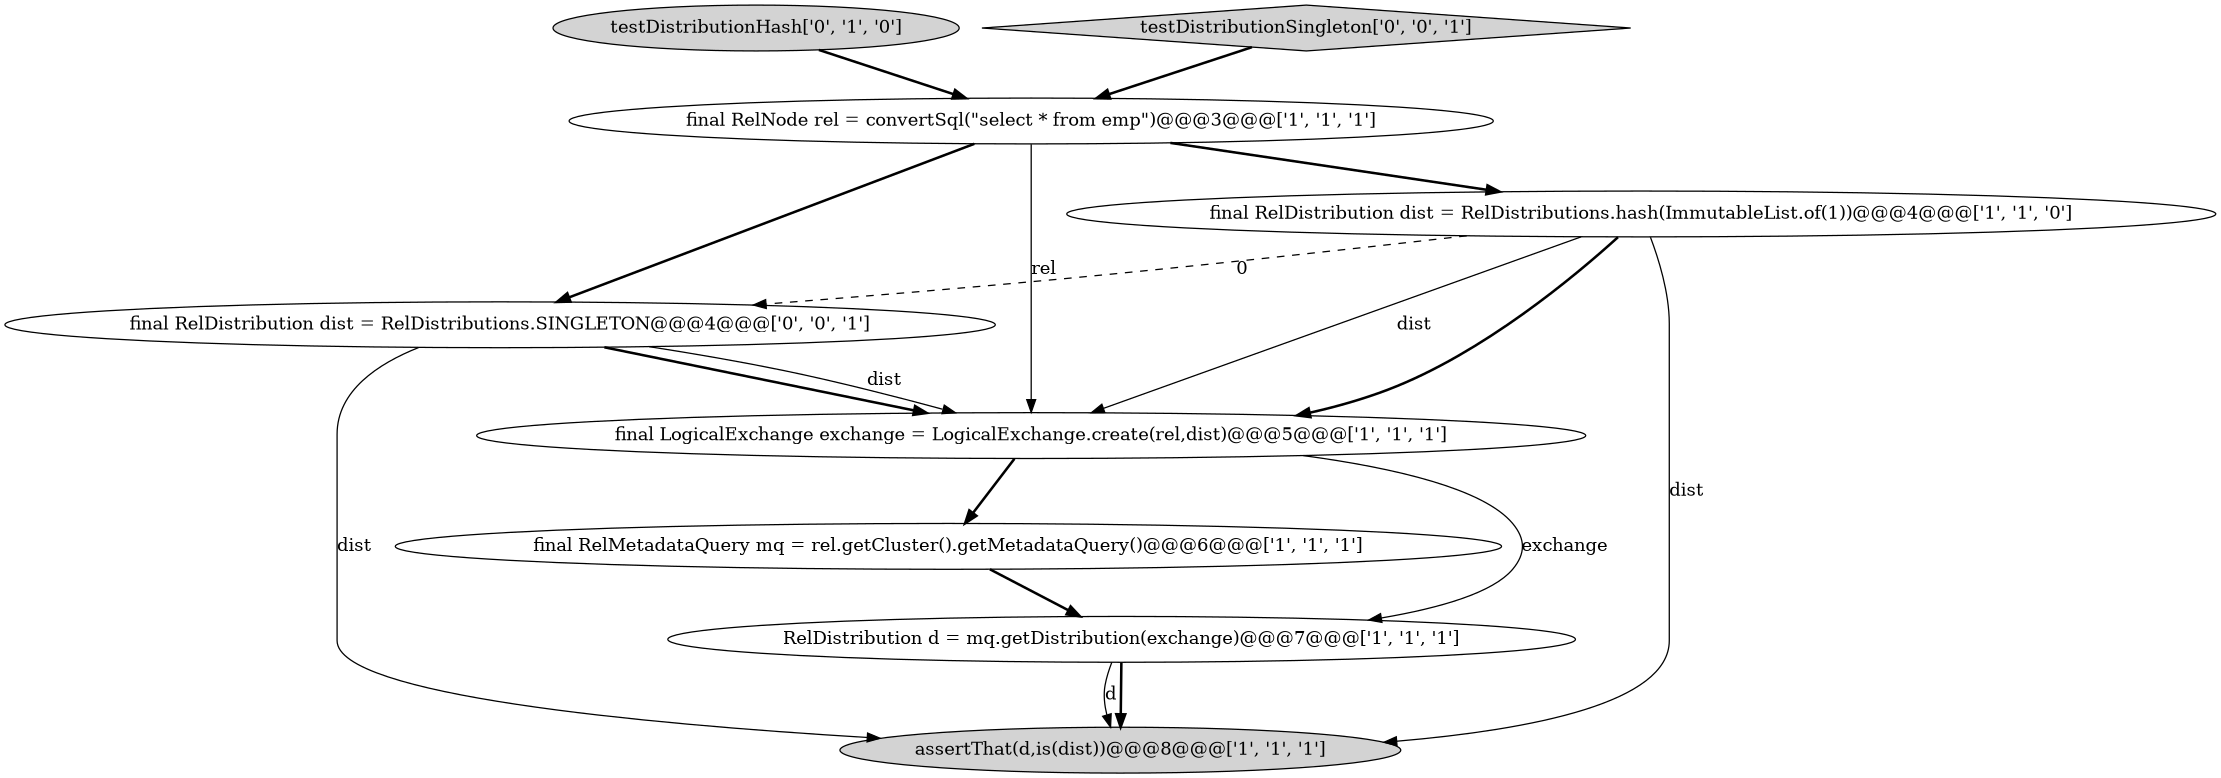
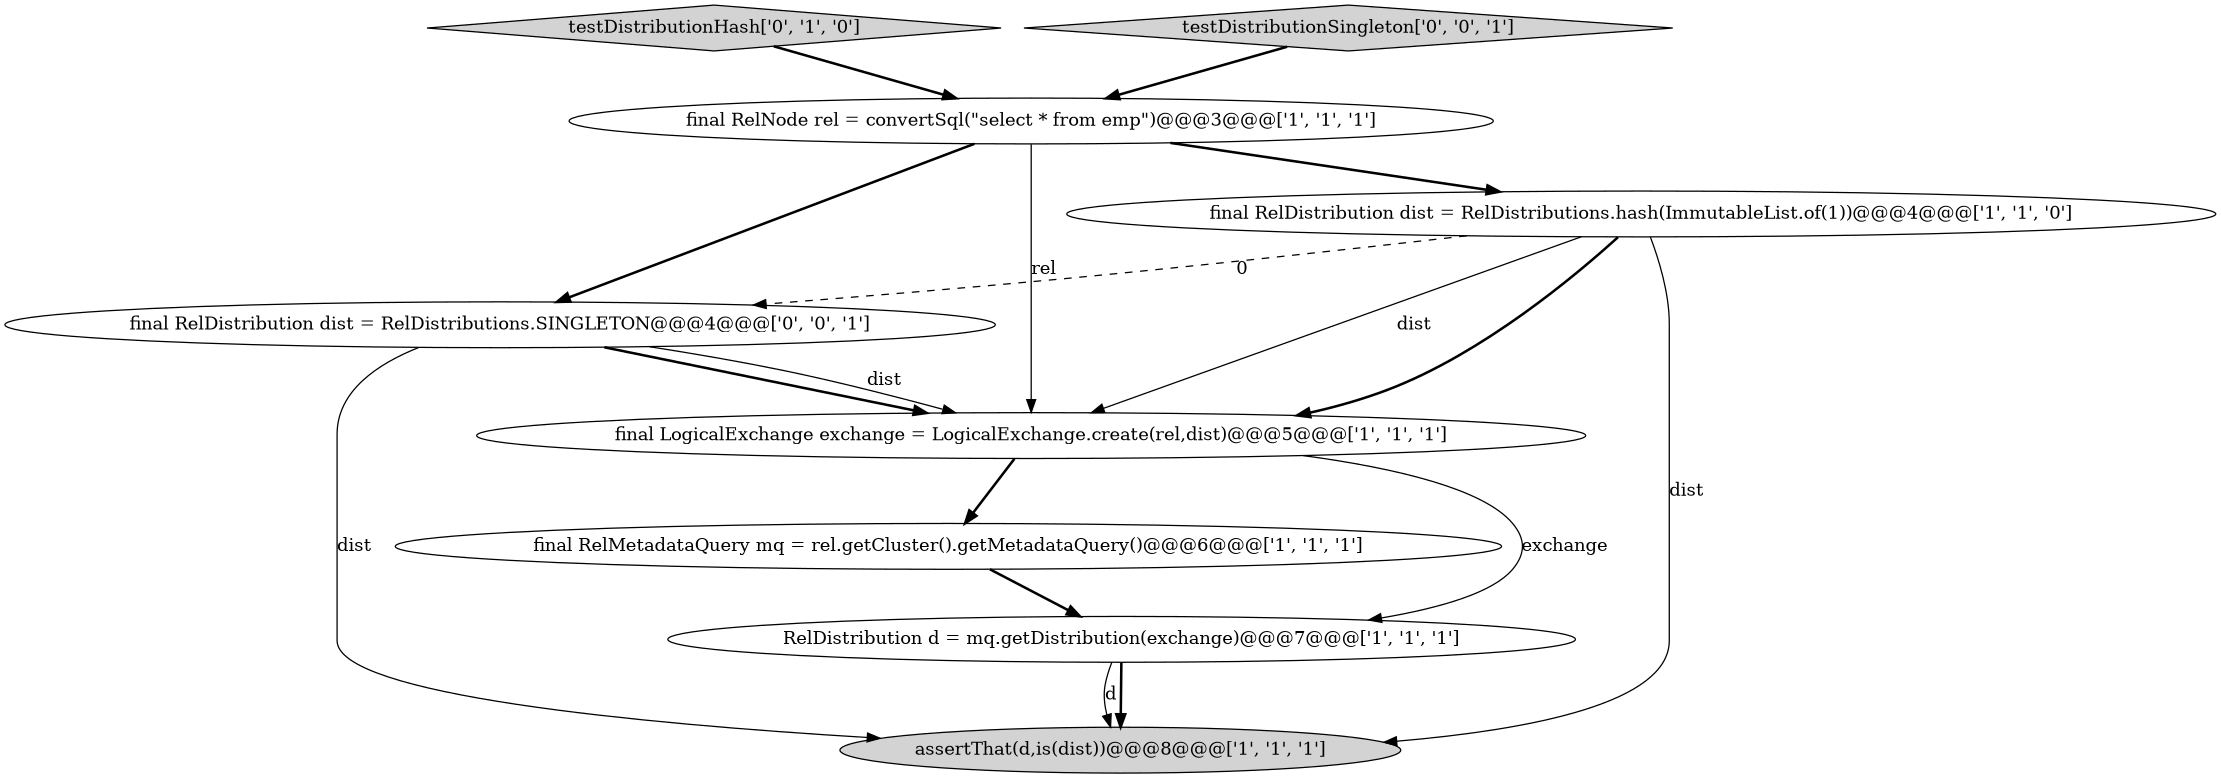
node "testDistributionHash['0', '1', '0']": shape ellipse -> diamond
